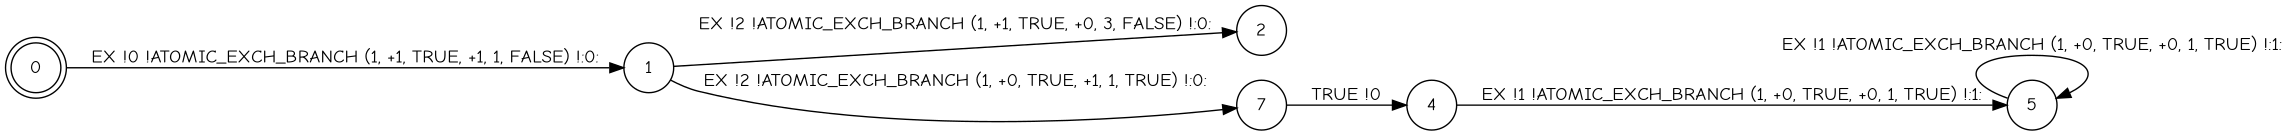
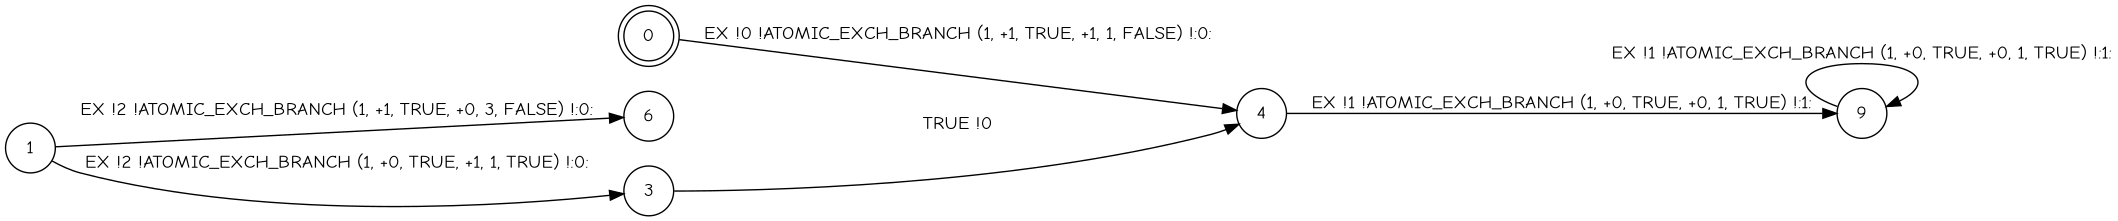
node "2": label "2" -> "6"
edge "0" -> "1": now "0" -> "4"
node "7": label "7" -> "3"
node "5": label "5" -> "9"
